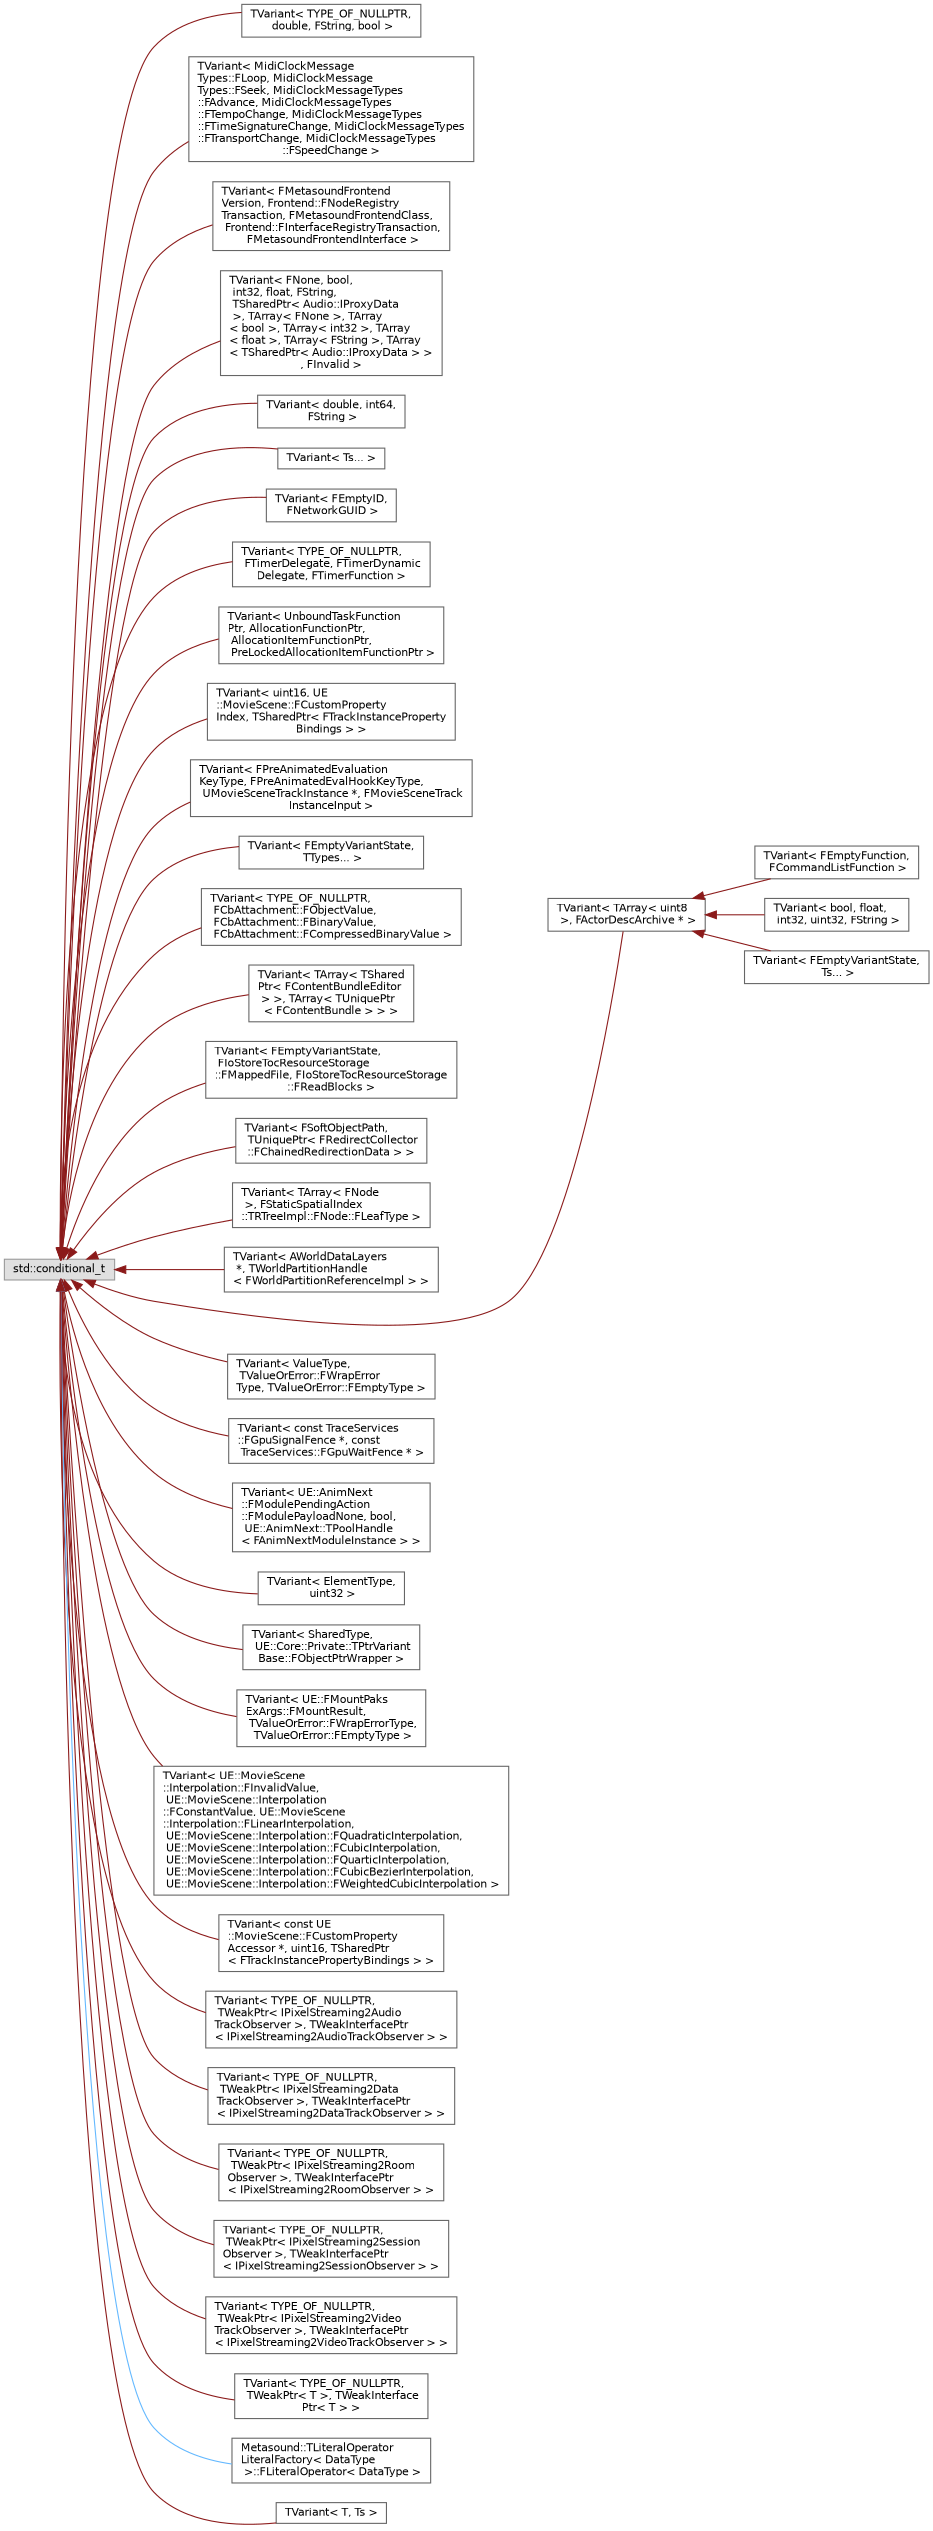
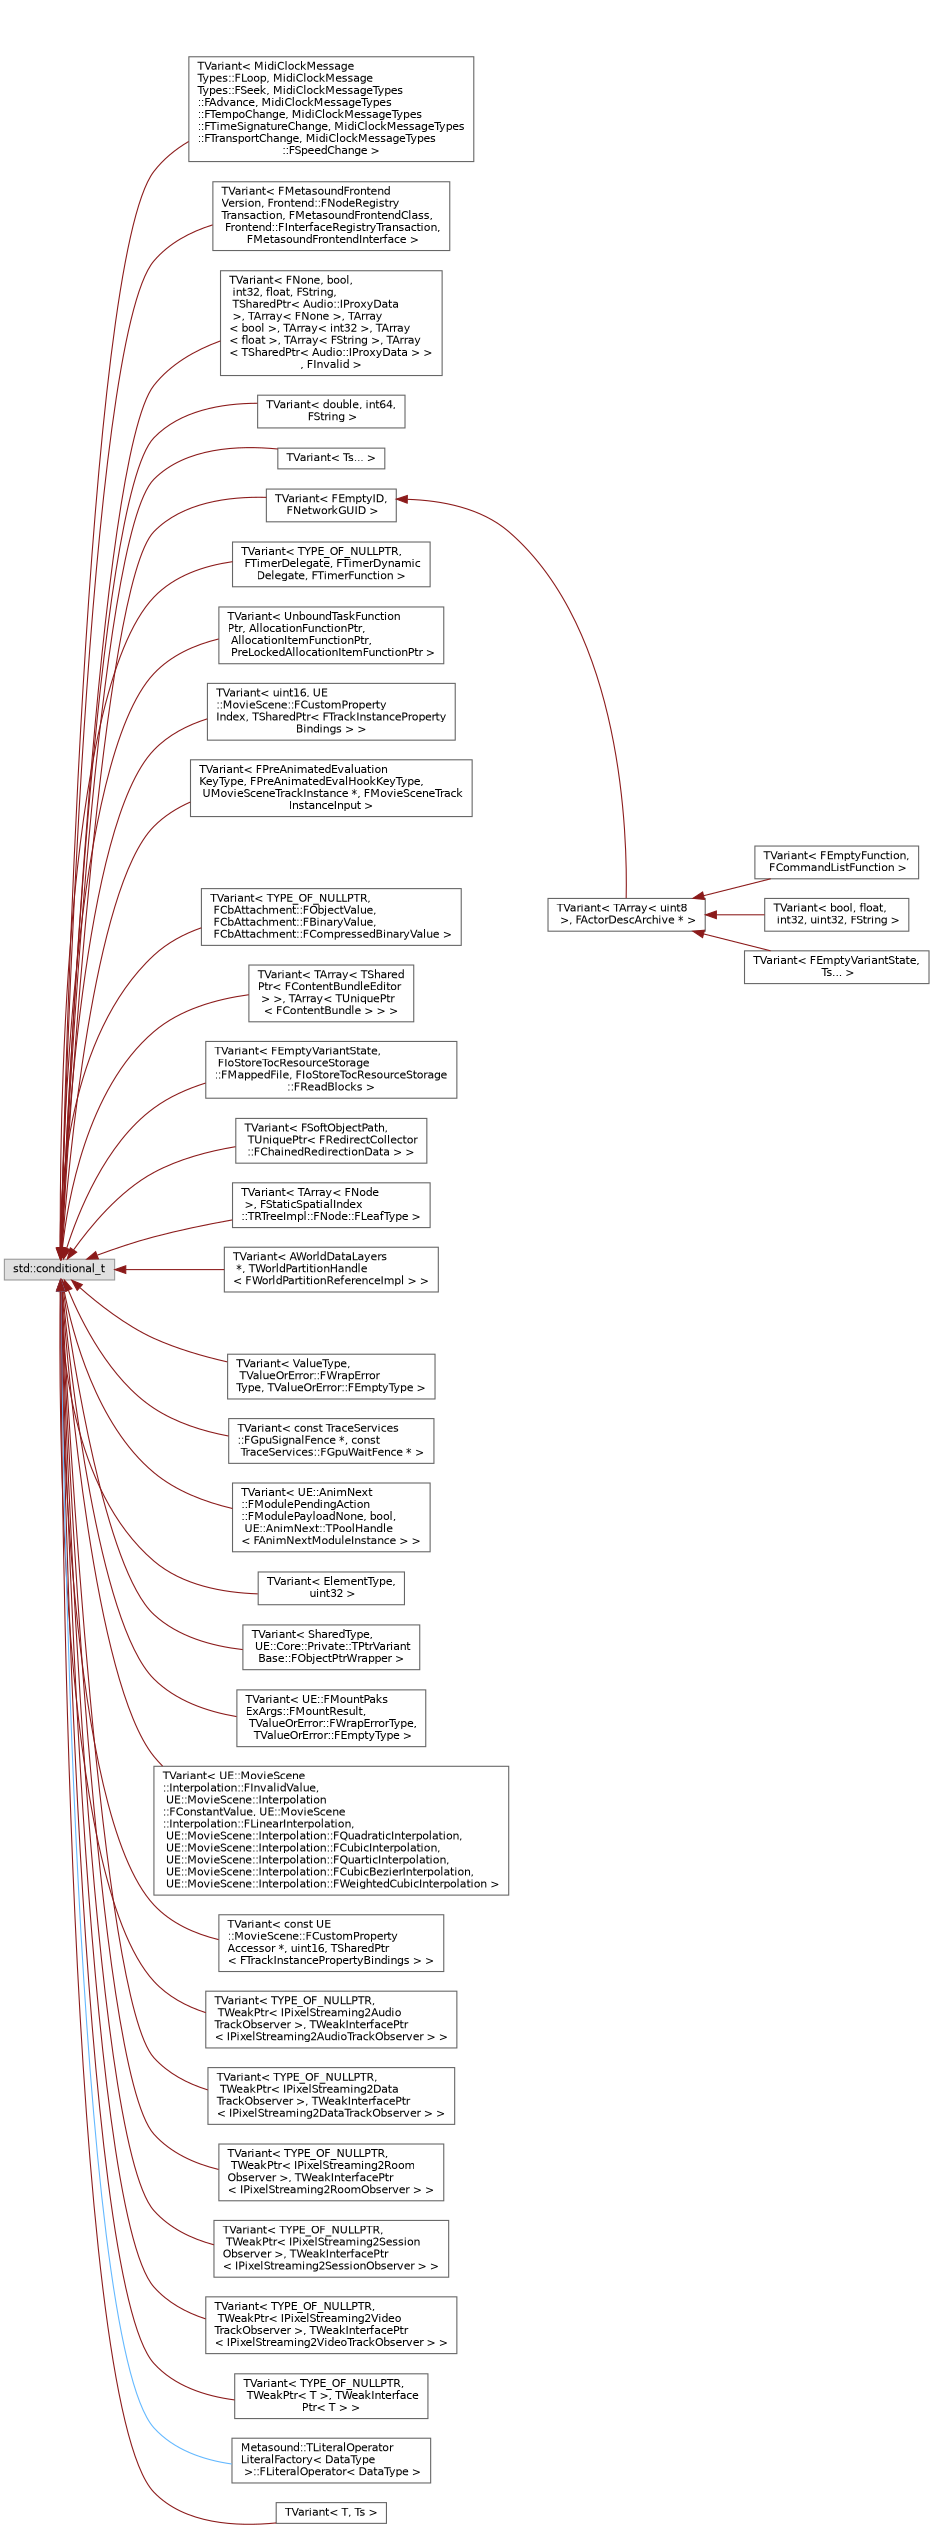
node "TVariant< TYPE_OF_NULLPTR, double, FString, bool >": removed
node "TVariant< FEmptyVariantState, TTypes... >": removed
edge "TVariant< TArray< uint8 >, FActorDescArchive * >" -> "std::conditional_t": now "TVariant< TArray< uint8 >, FActorDescArchive * >" -> "TVariant< FEmptyID, FNetworkGUID >"
